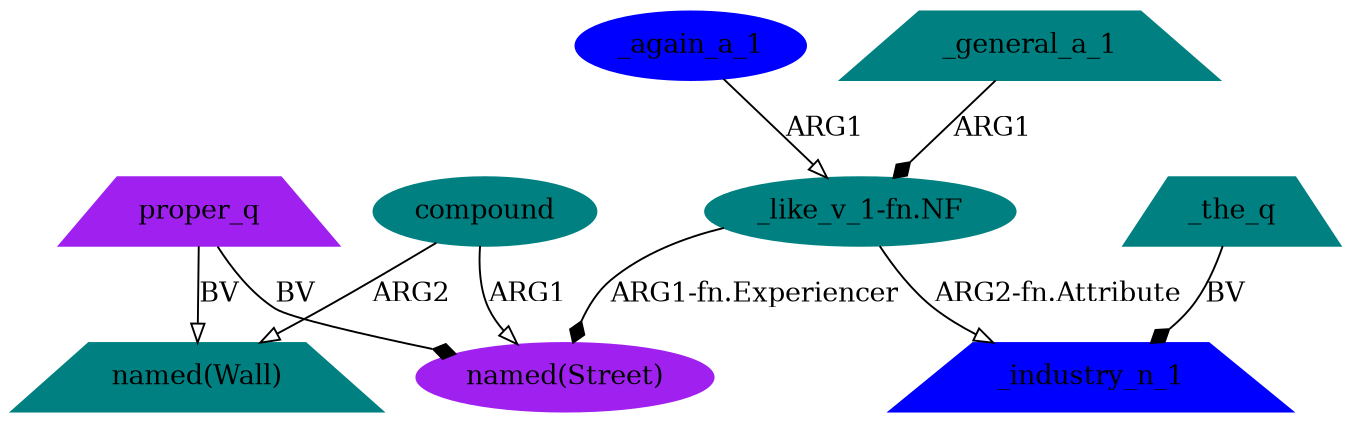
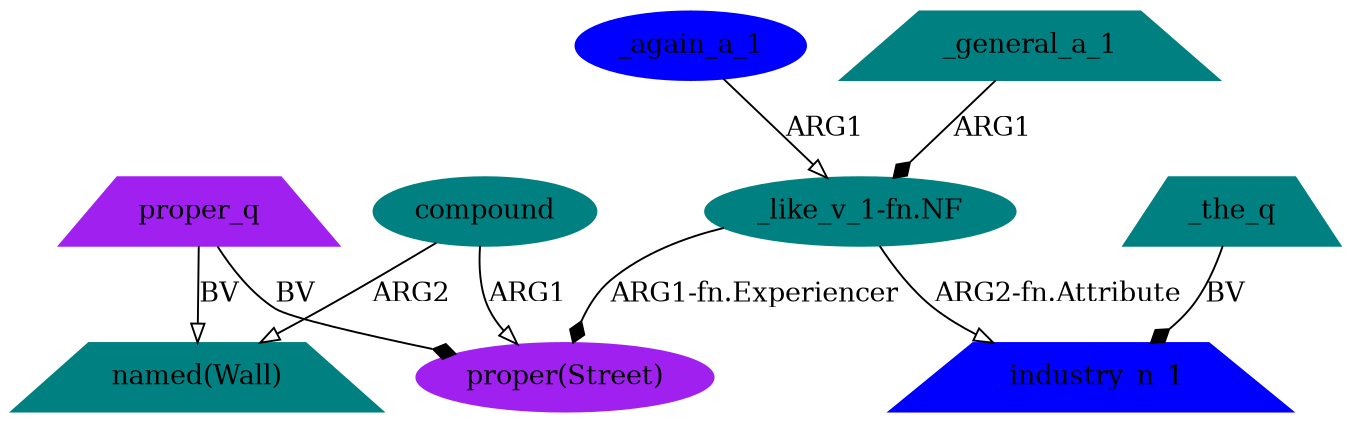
node "named(Street)": label "named(Street)" -> "proper(Street)"
